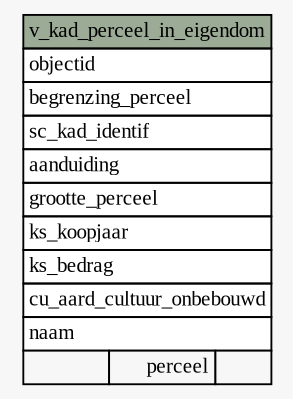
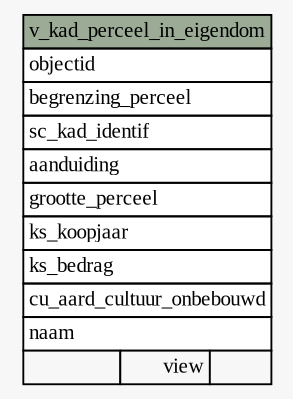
node "v_kad_perceel_in_eigendom": text "perceel" -> "view"
